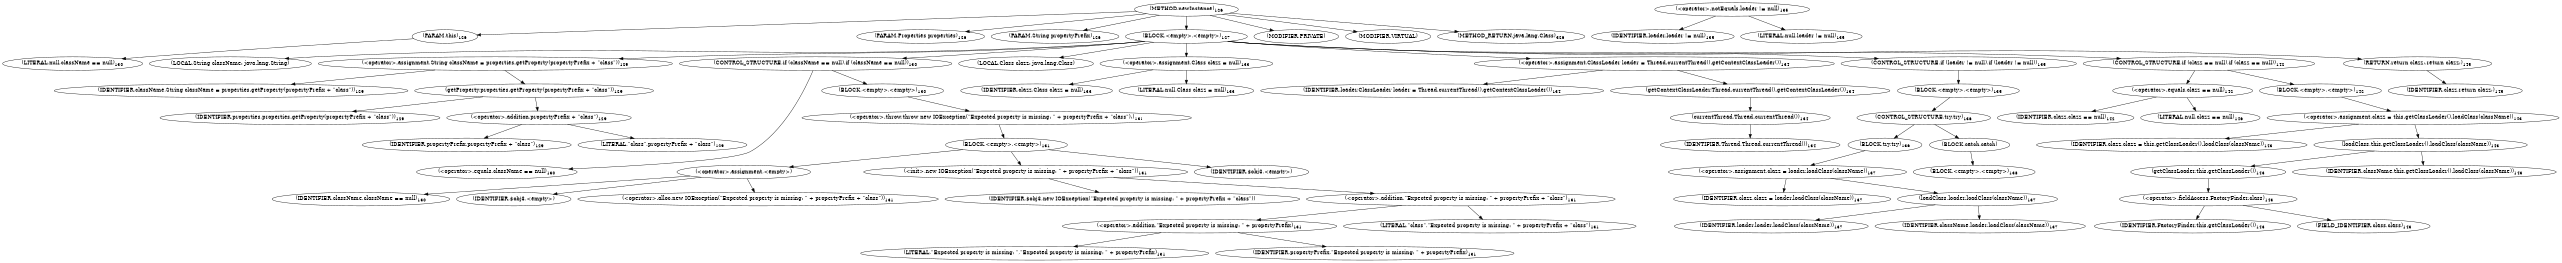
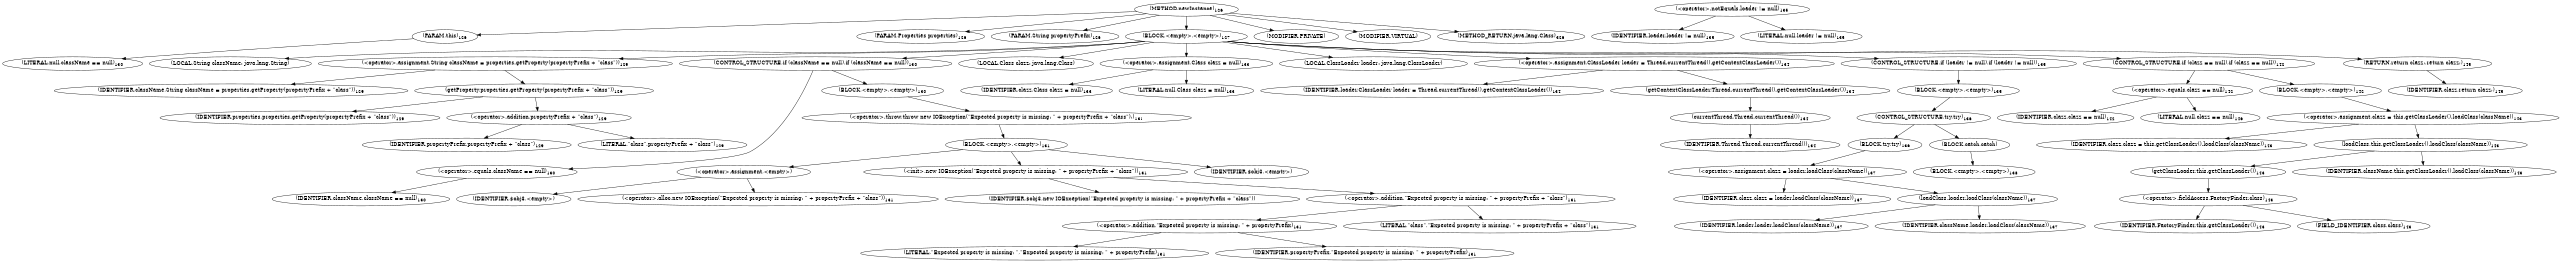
node "(LOCAL,ClassLoader loader: java.lang.ClassLoader)": added
edge "(<operator>.assignment,<empty>)" -> "(IDENTIFIER,className,className == null)": now "(<operator>.equals,className == null)" -> "(IDENTIFIER,className,className == null)"
